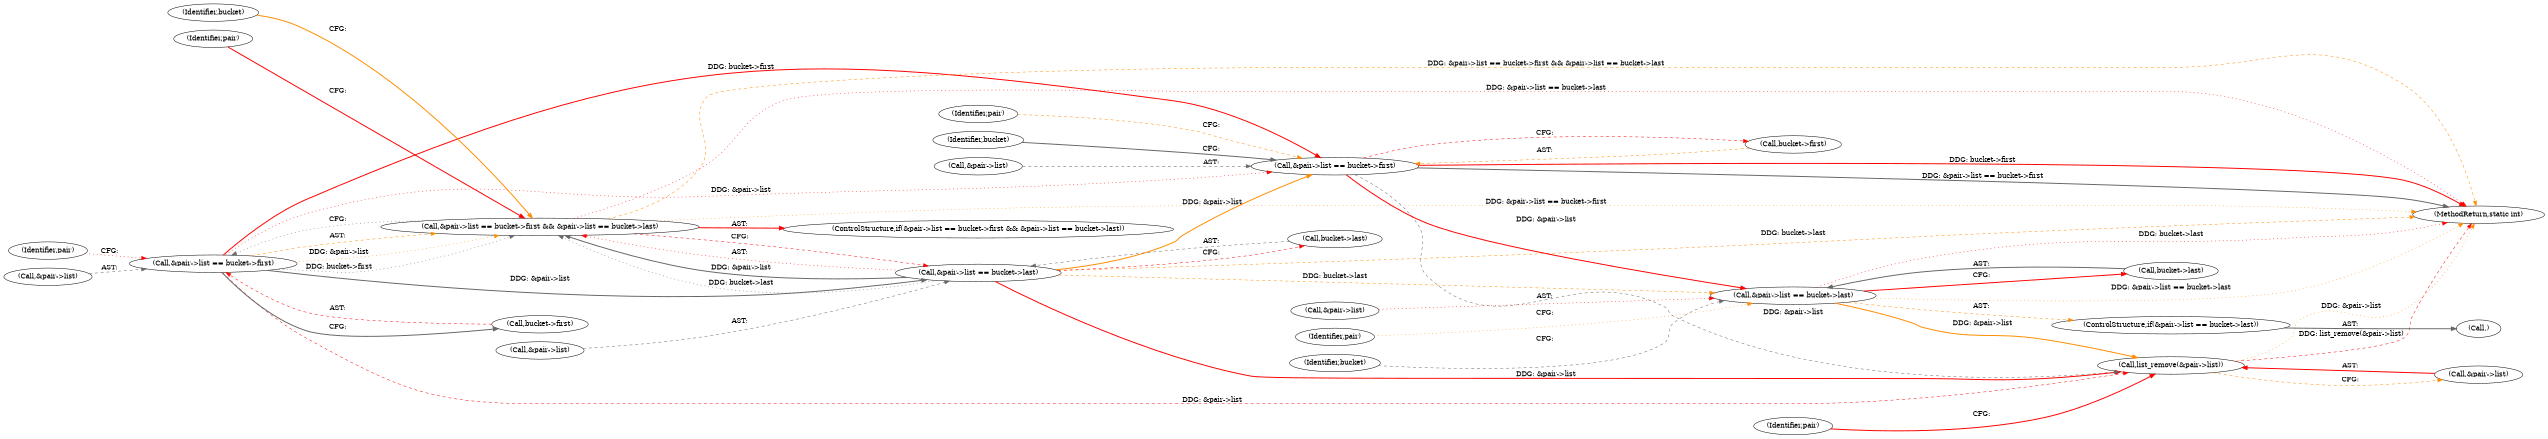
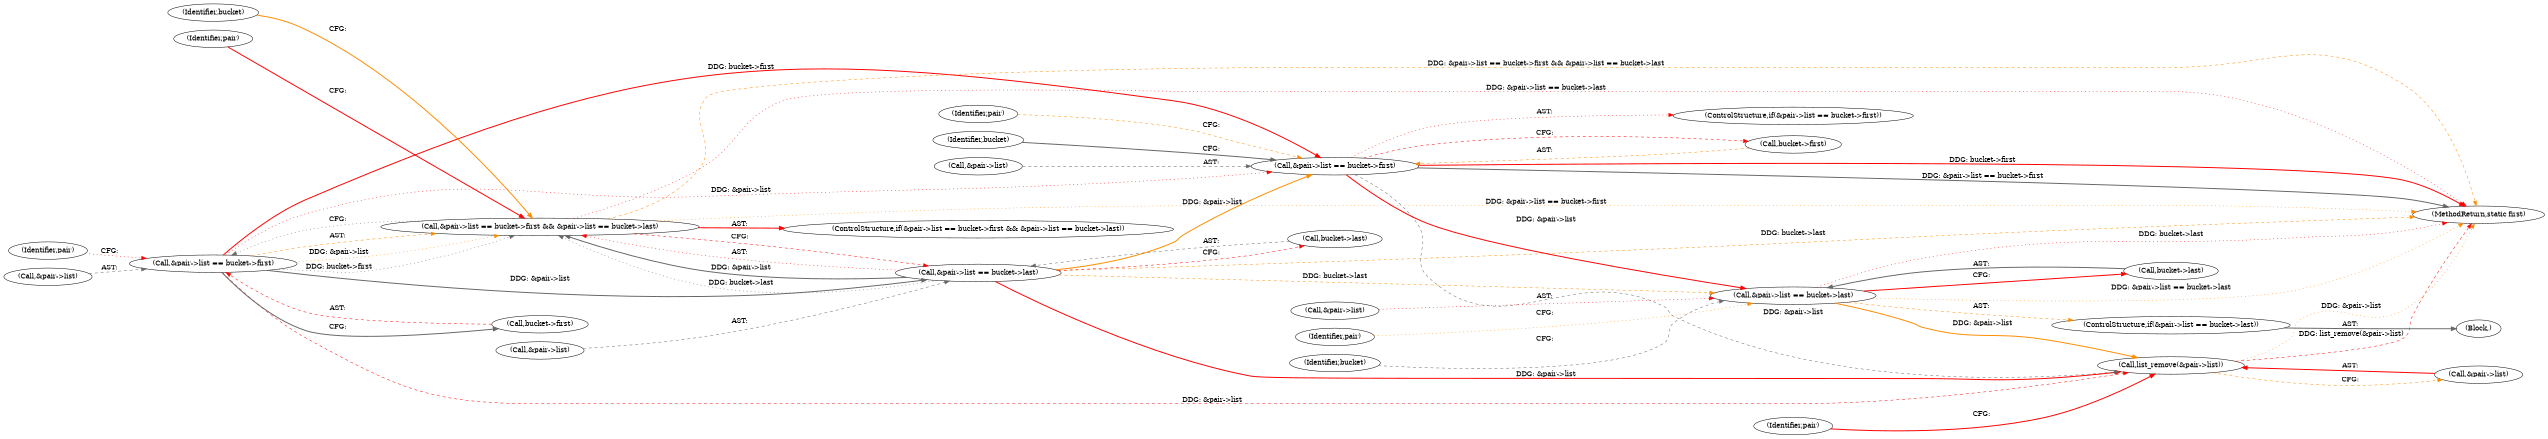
node "(ControlStructure,if(&pair->list == bucket->first))": added
node "(MethodReturn,static int)": label "(MethodReturn,static int)" -> "(MethodReturn,static first)"
node "(Call,)": label "(Call,)" -> "(Block,)"
